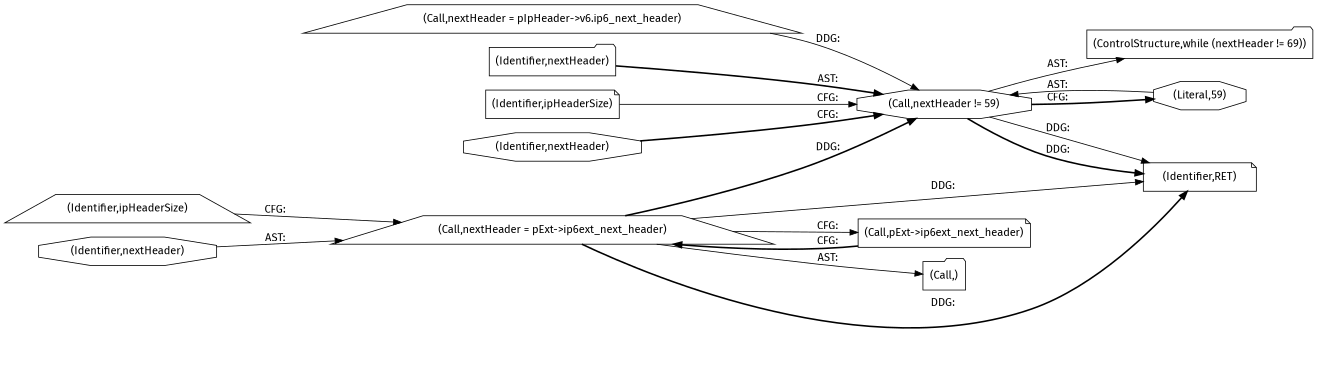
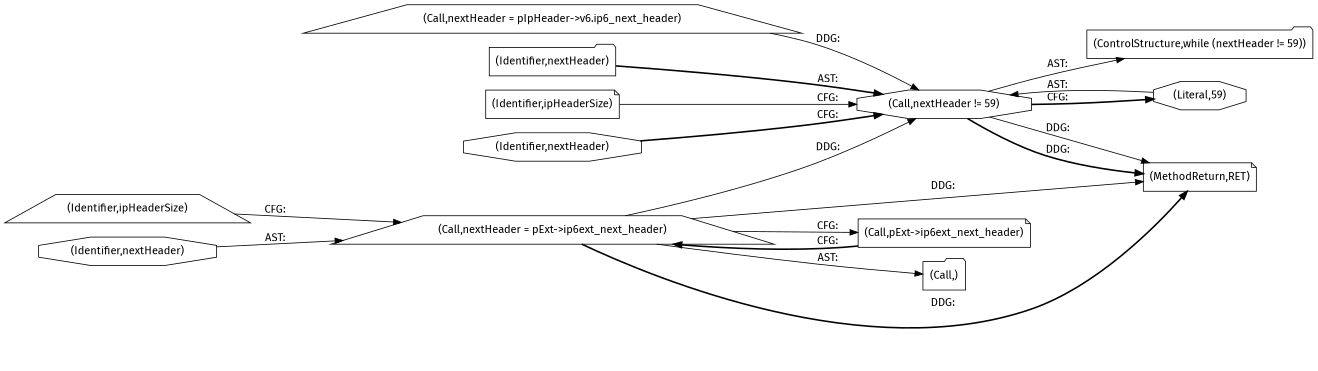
node "(ControlStructure,while (nextHeader != 69))": label "(ControlStructure,while (nextHeader != 69))" -> "(ControlStructure,while (nextHeader != 59))"
node "(Identifier,RET)": label "(Identifier,RET)" -> "(MethodReturn,RET)"
edge "(Call,nextHeader = pExt->ip6ext_next_header)" -> "(Call,nextHeader != 59)": style bold -> solid
